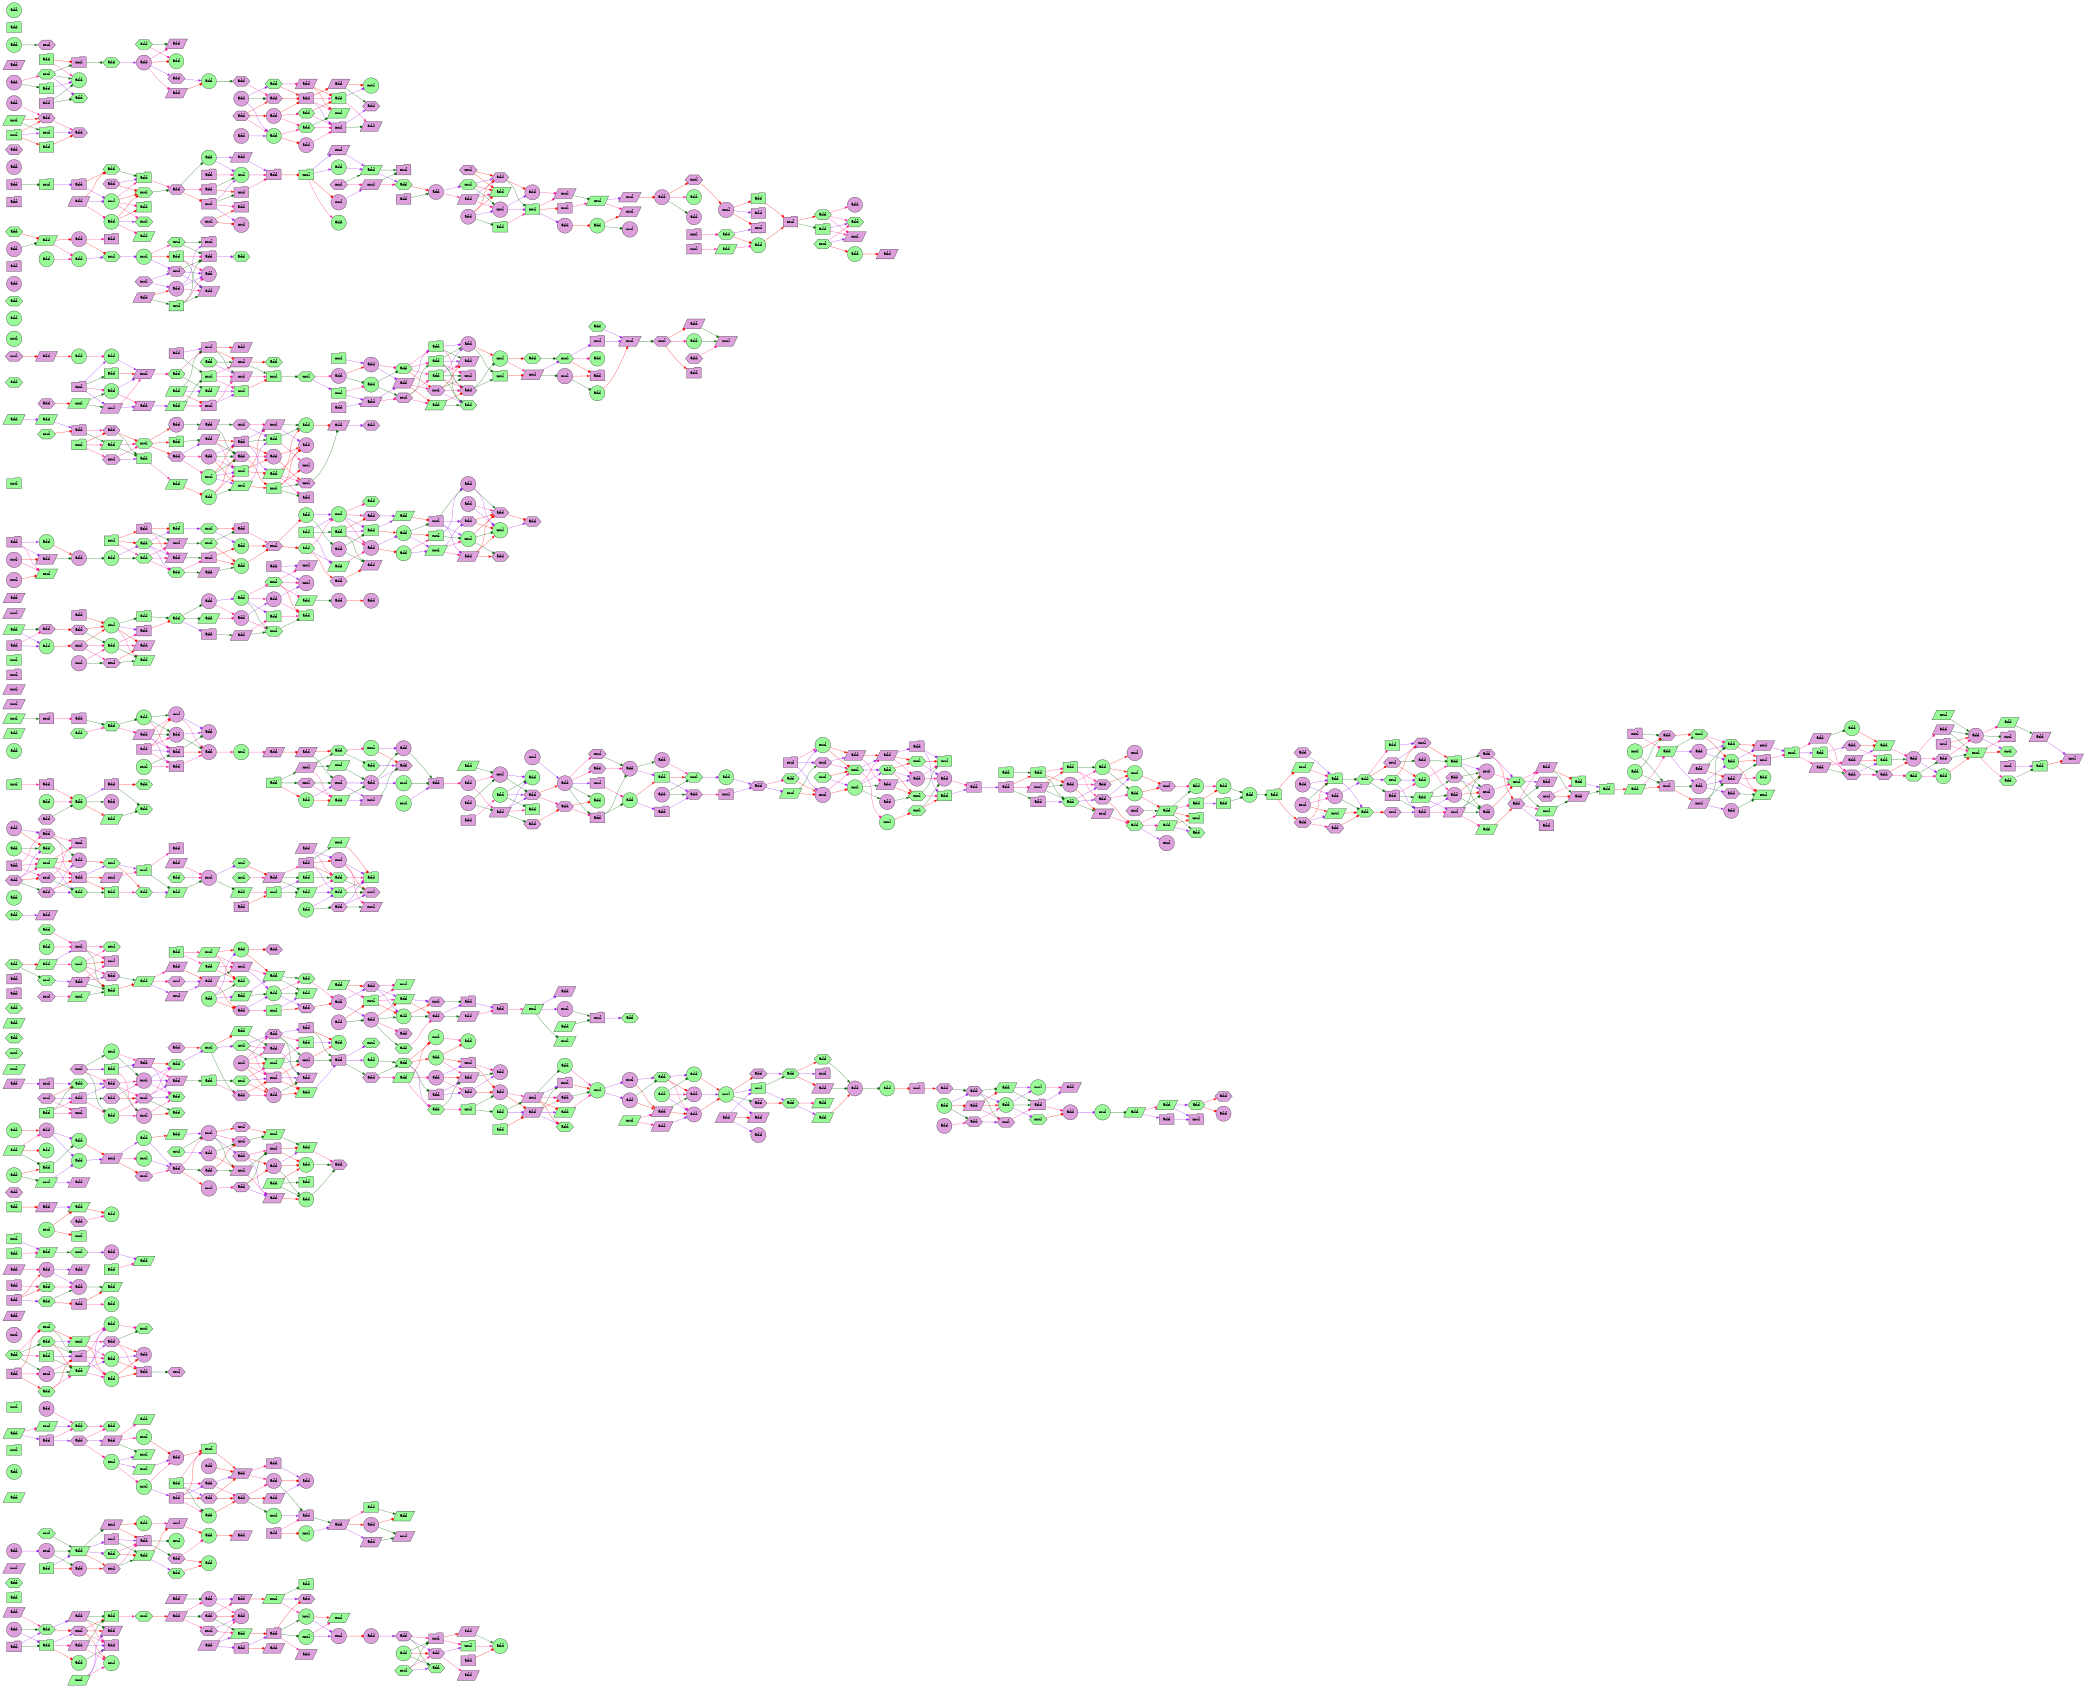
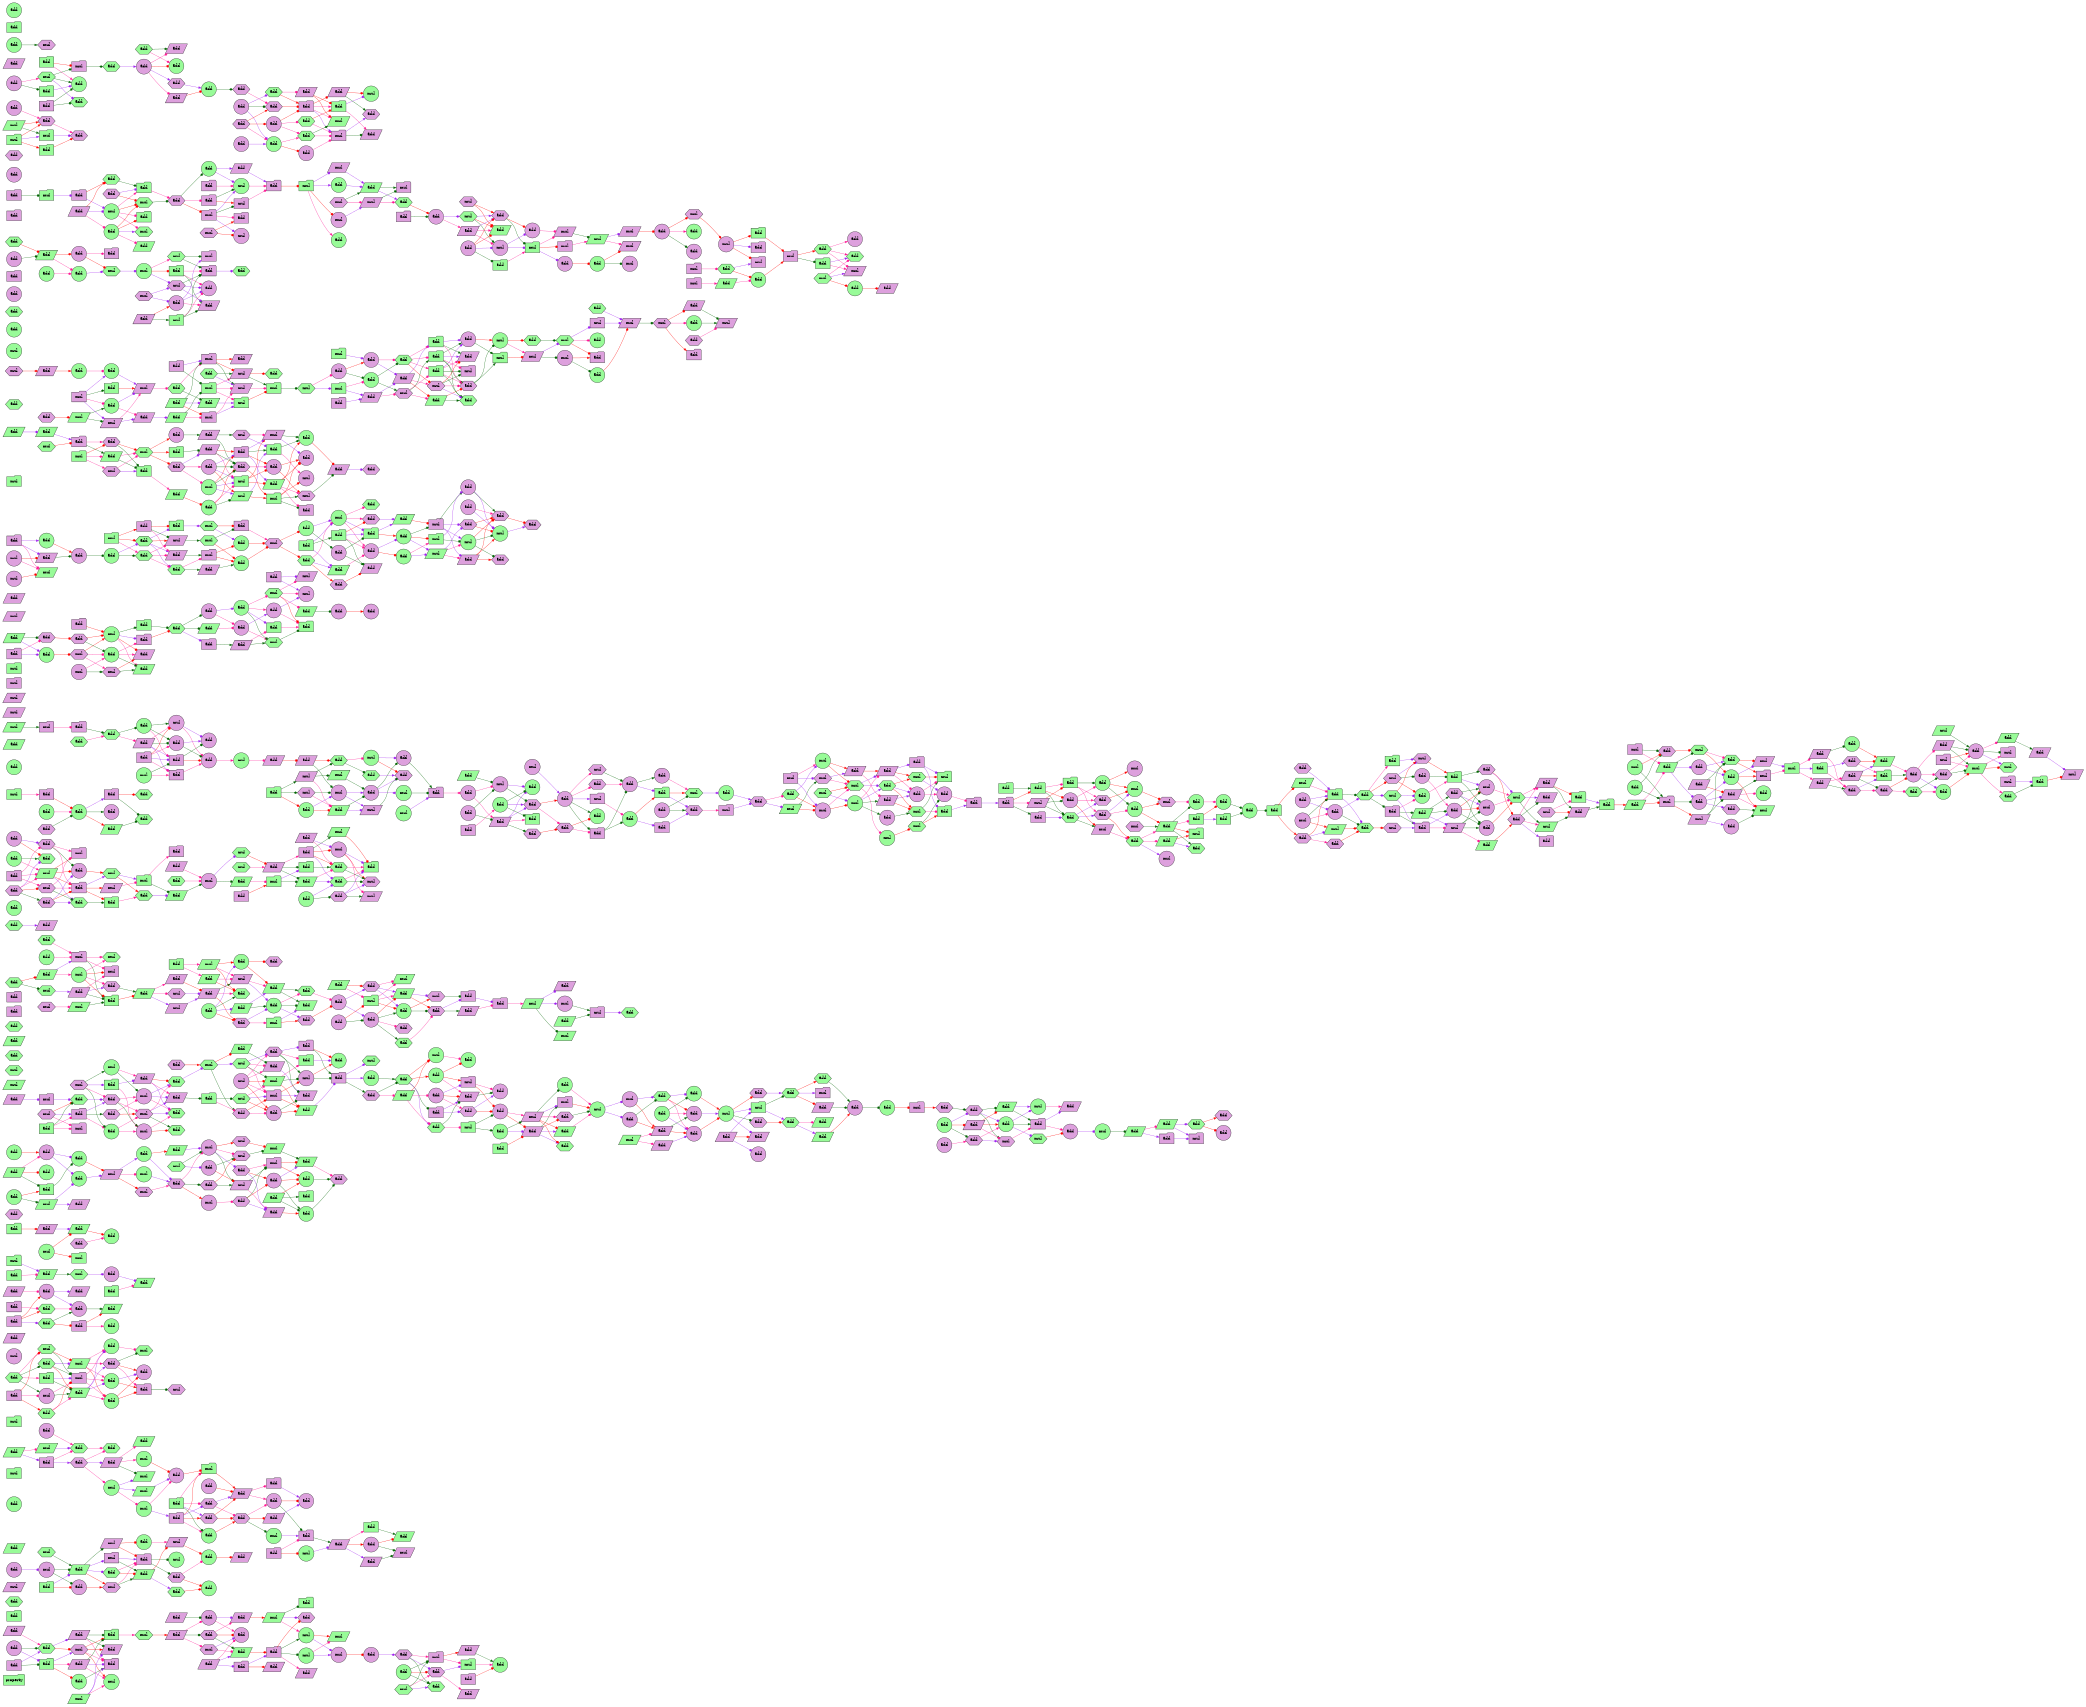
node "property": added
